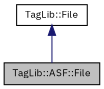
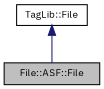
node "TagLib::ASF::File": label "TagLib::ASF::File" -> "File::ASF::File"
